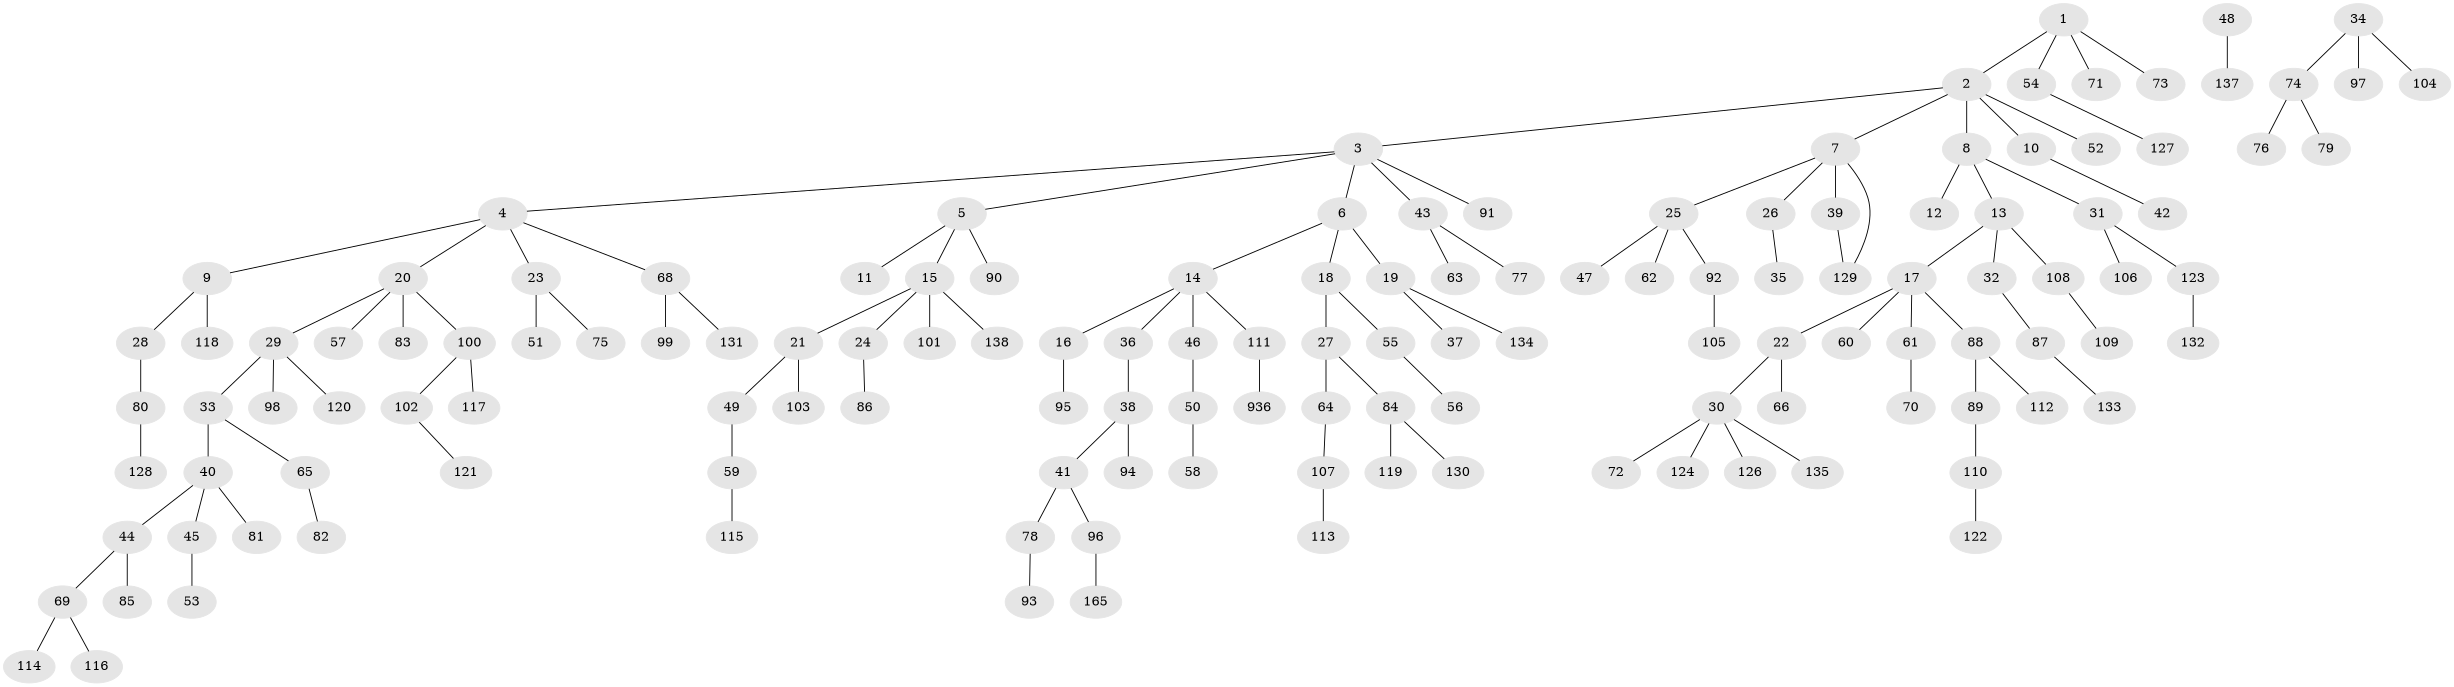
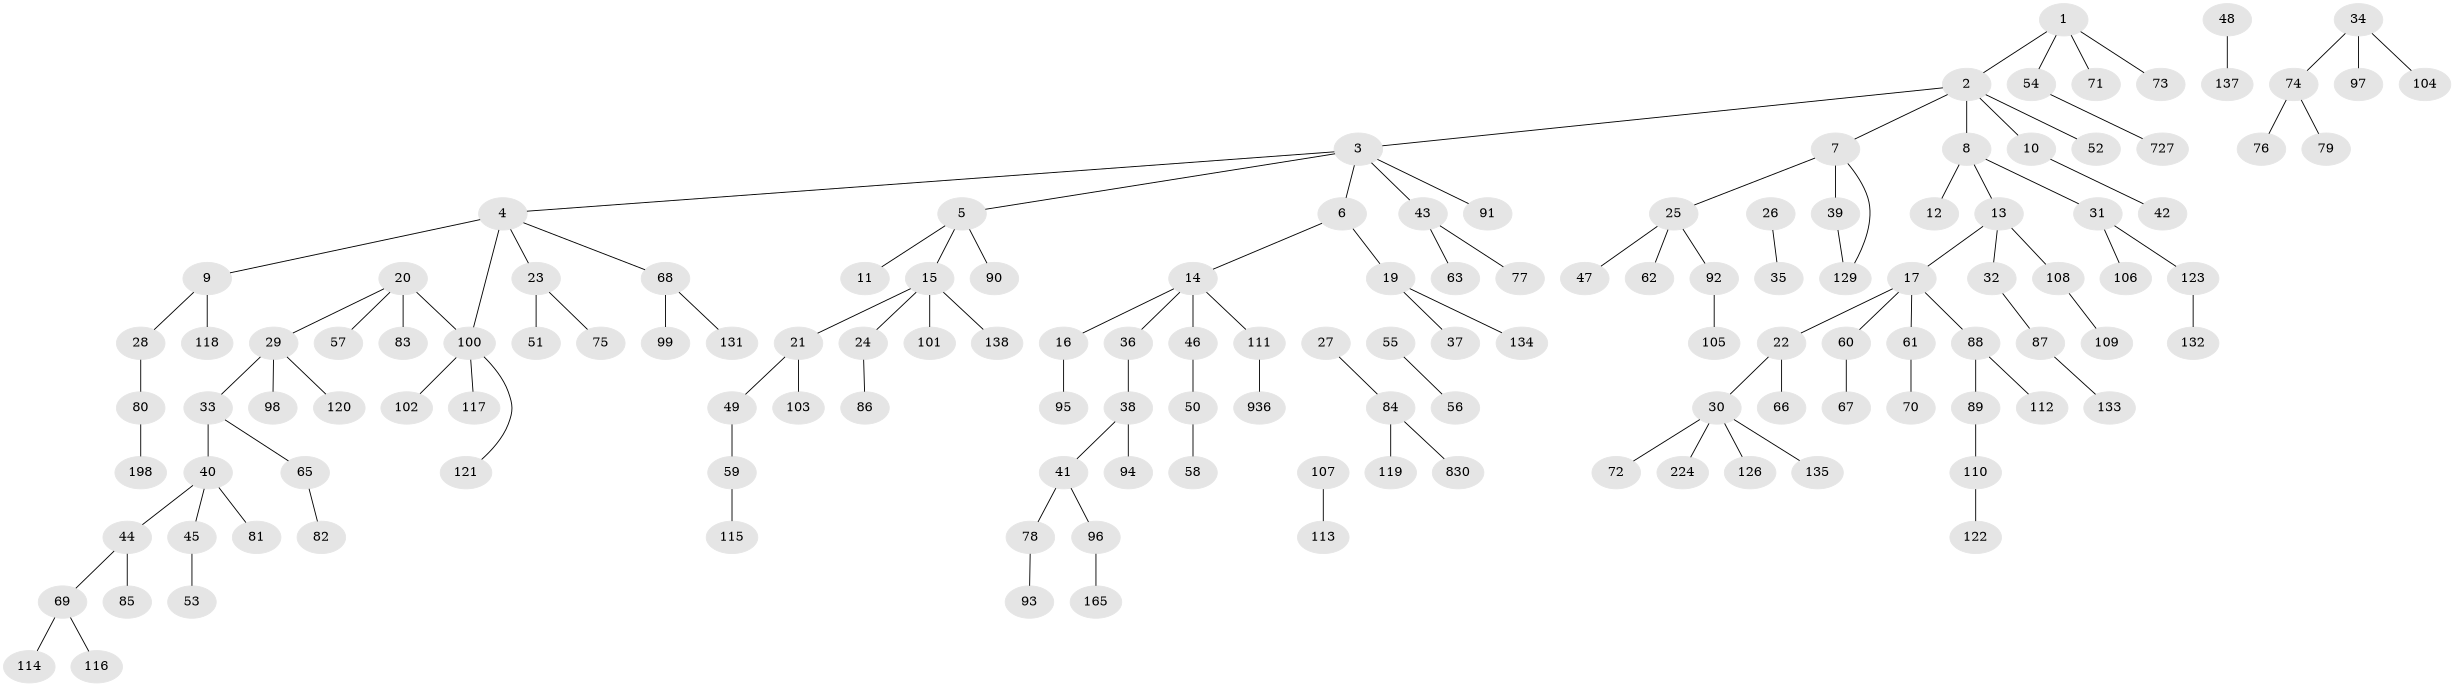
node "127": label "127" -> "727"
edge "7" -- "26": removed
edge "4" -- "20": now "4" -- "100"
node "18": removed
node "64": removed
node "67": added
edge "102" -- "121": now "100" -- "121"
node "128": label "128" -> "198"
node "130": label "130" -> "830"
node "124": label "124" -> "224"
